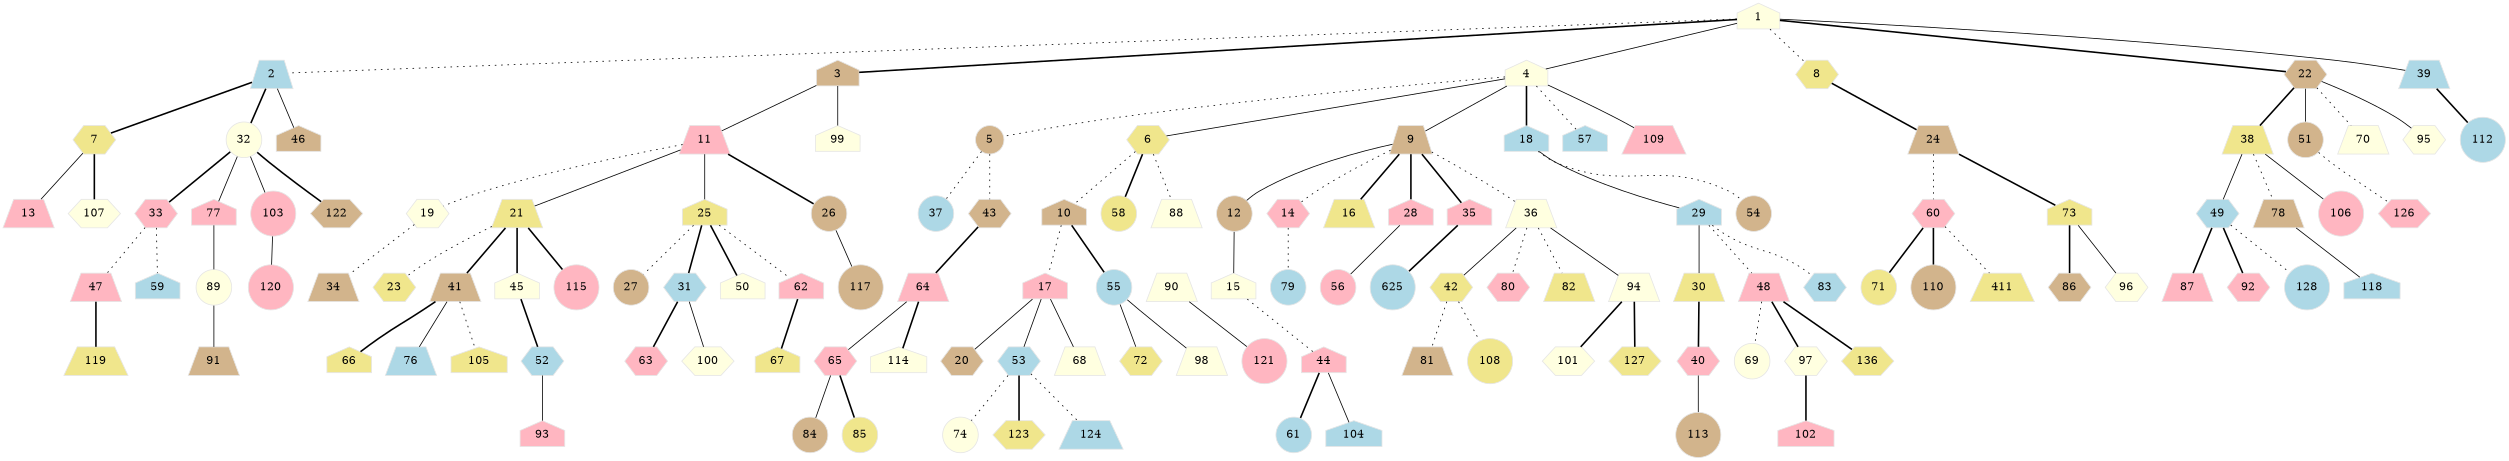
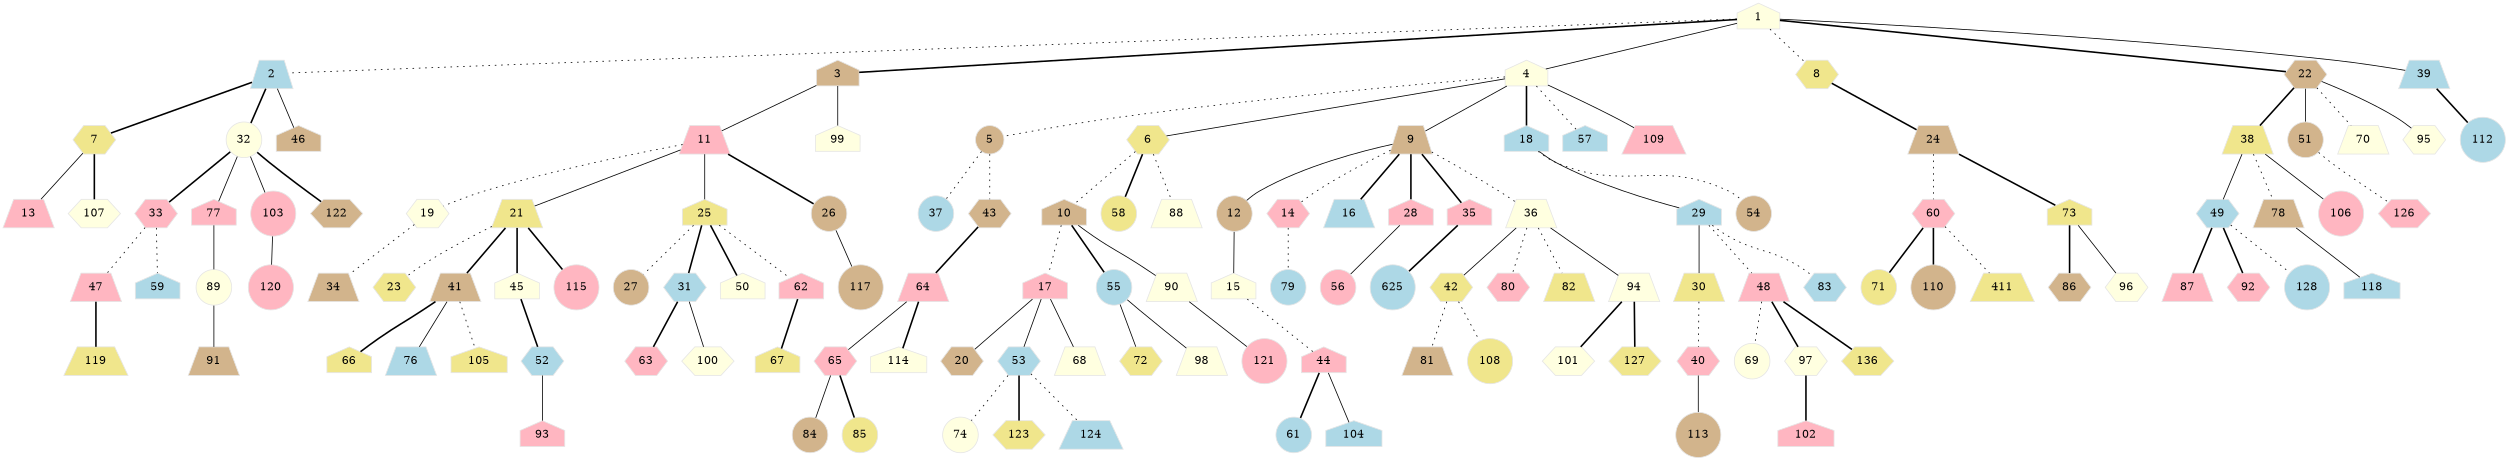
node "16": fillcolor khaki -> lightblue
edge "10" -- "90": added
edge "30" -- "40": style bold -> dotted
